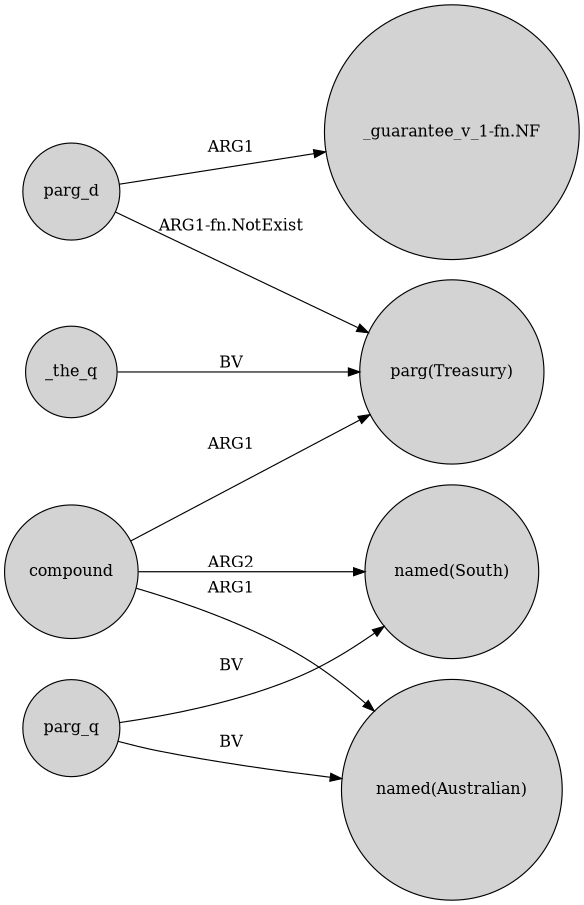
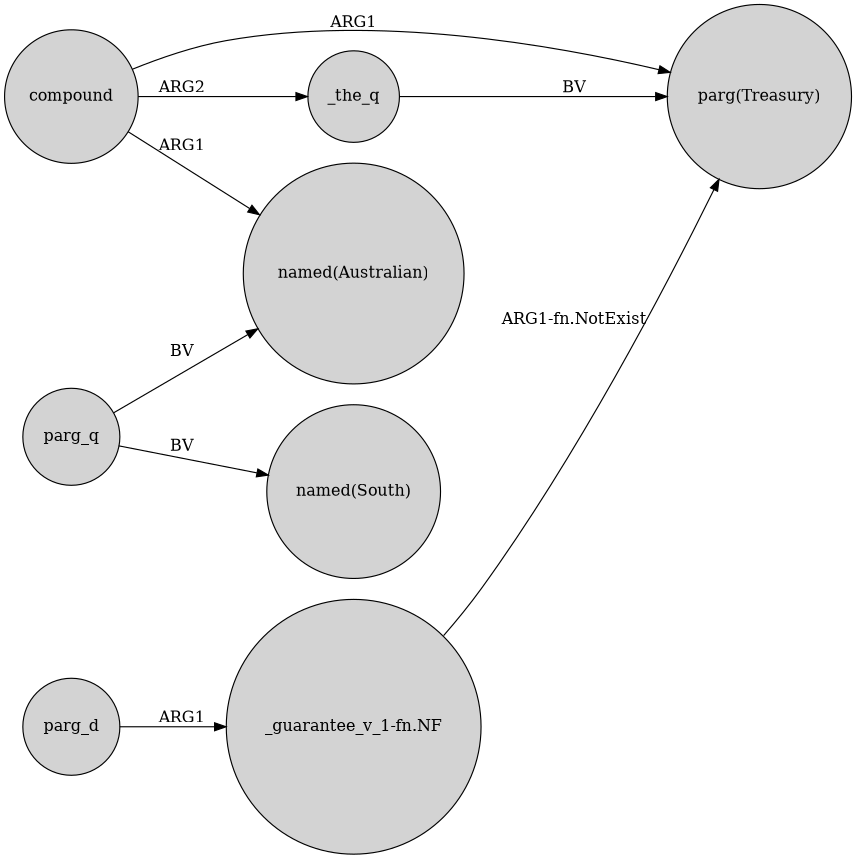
edge "parg_d" -> "parg(Treasury)": now "_guarantee_v_1-fn.NF" -> "parg(Treasury)"
edge "compound" -> "named(South)": now "compound" -> "_the_q"
